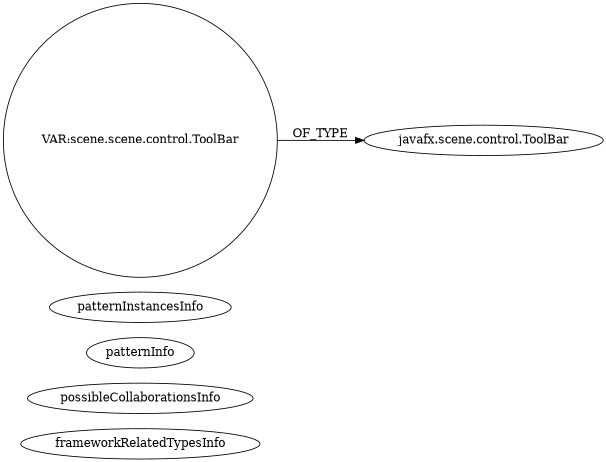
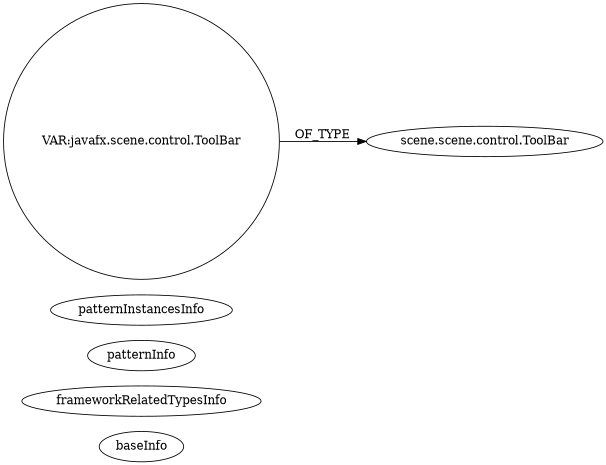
node "VAR:scene.scene.control.ToolBar": label "VAR:scene.scene.control.ToolBar" -> "VAR:javafx.scene.control.ToolBar"
node "javafx.scene.control.ToolBar": label "javafx.scene.control.ToolBar" -> "scene.scene.control.ToolBar"
node "possibleCollaborationsInfo": removed
node "baseInfo": added
